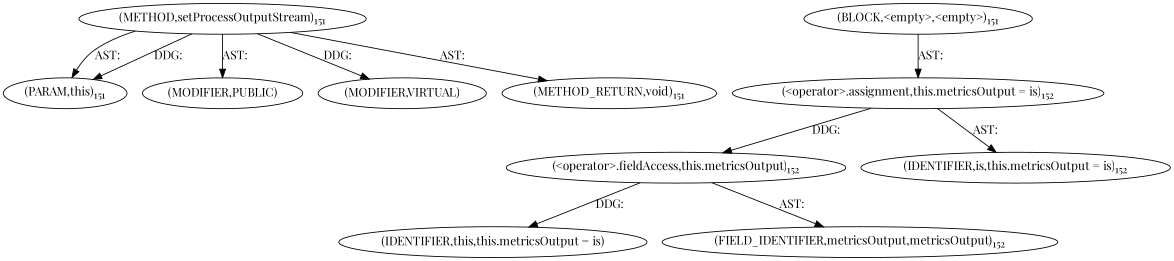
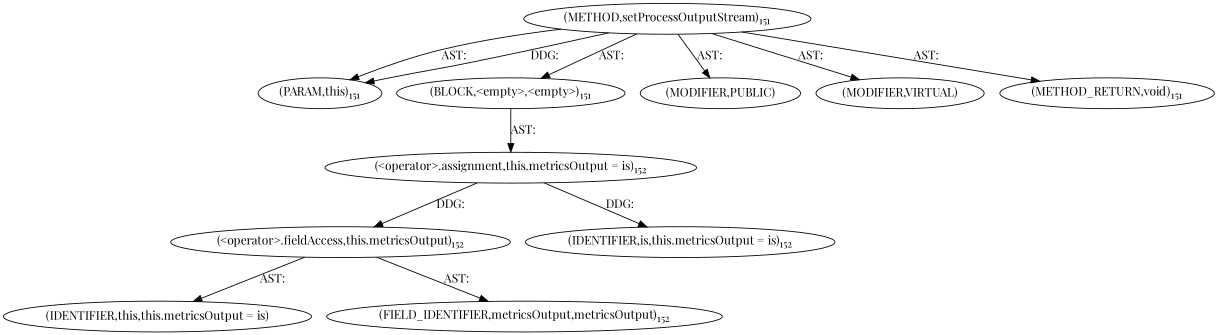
edge "(METHOD,setProcessOutputStream)" -> "(BLOCK,<empty>,<empty>)": added, label "AST:"
edge "(METHOD,setProcessOutputStream)" -> "(MODIFIER,VIRTUAL)": label "DDG: " -> "AST: "
edge "(<operator>.assignment,this.metricsOutput = is)" -> "(IDENTIFIER,is,this.metricsOutput = is)": label "AST: " -> "DDG: "
edge "(<operator>.fieldAccess,this.metricsOutput)" -> "(IDENTIFIER,this,this.metricsOutput = is)": label "DDG: " -> "AST: "
